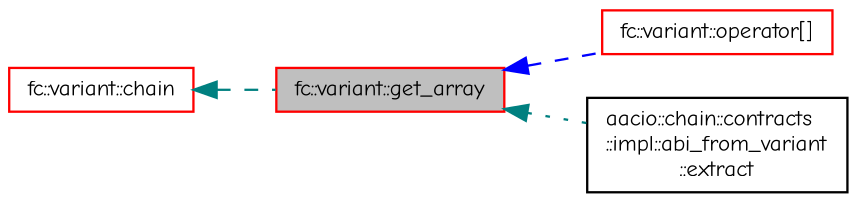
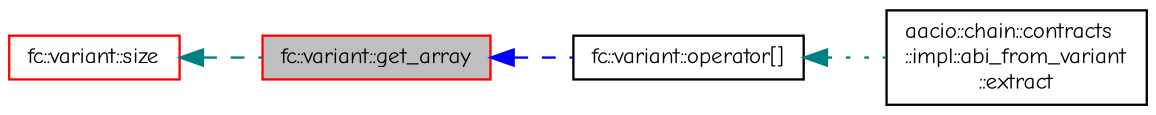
node "fc::variant::operator[]": color red -> black
node "fc::variant::chain": label "fc::variant::chain" -> "fc::variant::size"
edge "aacio::chain::contracts ::impl::abi_from_variant ::extract" -> "fc::variant::get_array": now "aacio::chain::contracts ::impl::abi_from_variant ::extract" -> "fc::variant::operator[]"
